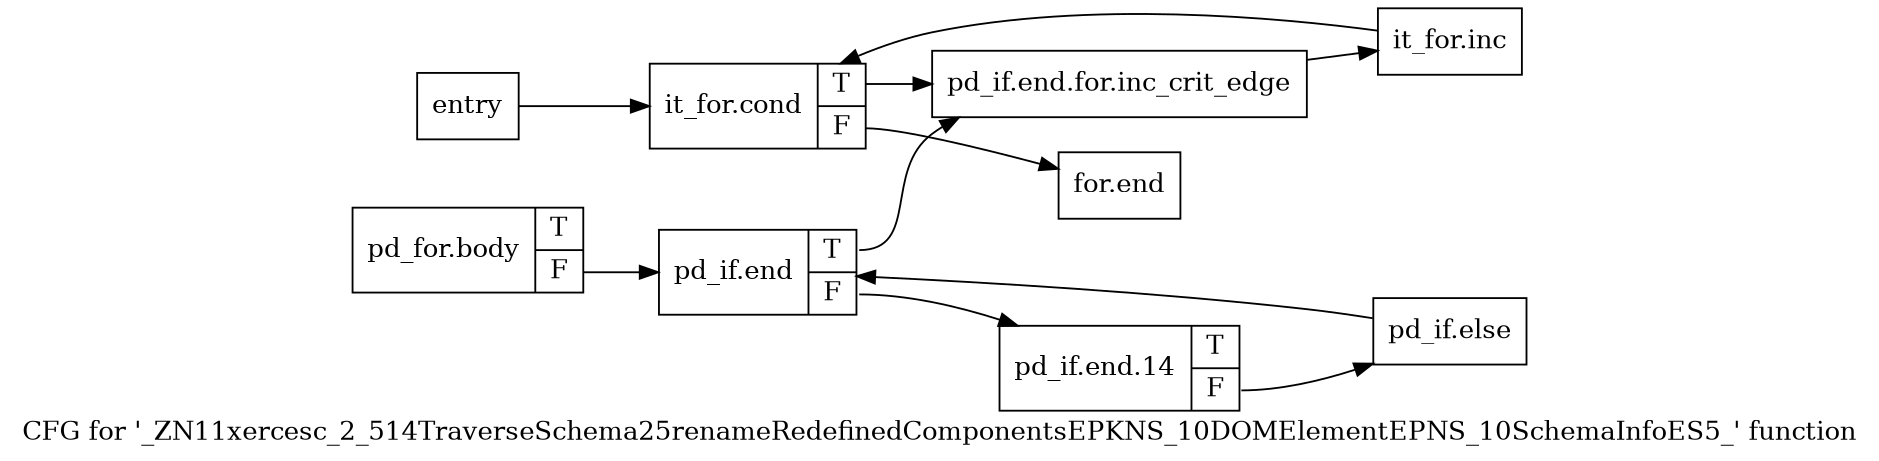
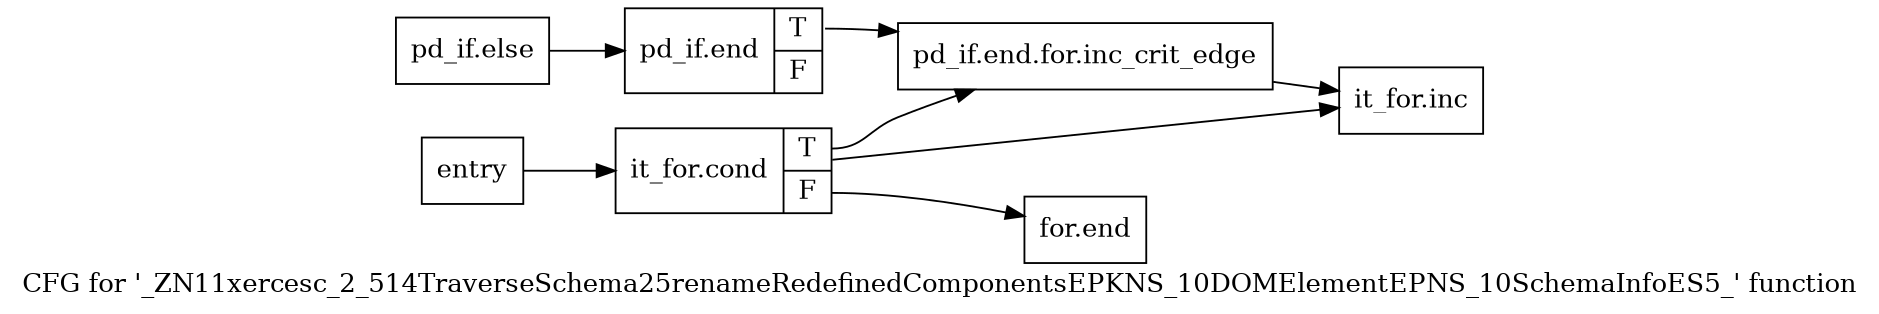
edge "it_for.inc" -> "it_for.cond": reversed
node "pd_for.body": removed
node "pd_if.end.14": removed
